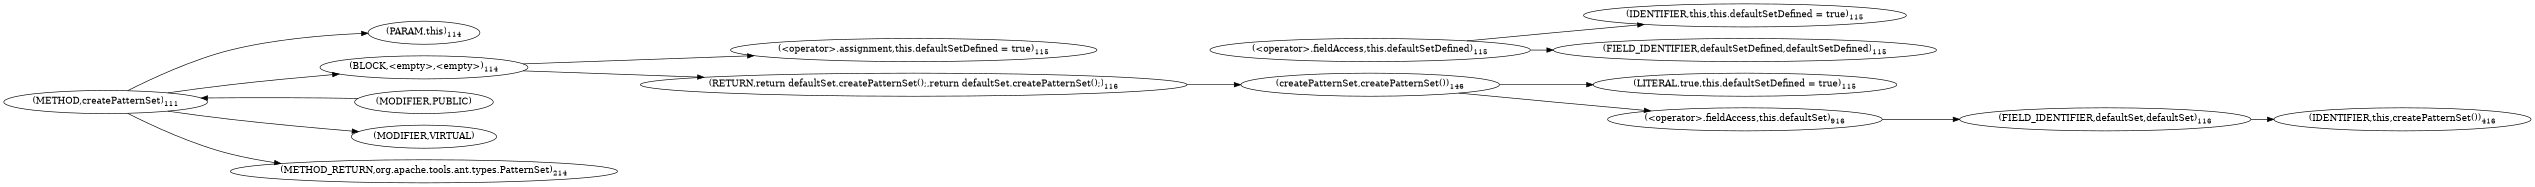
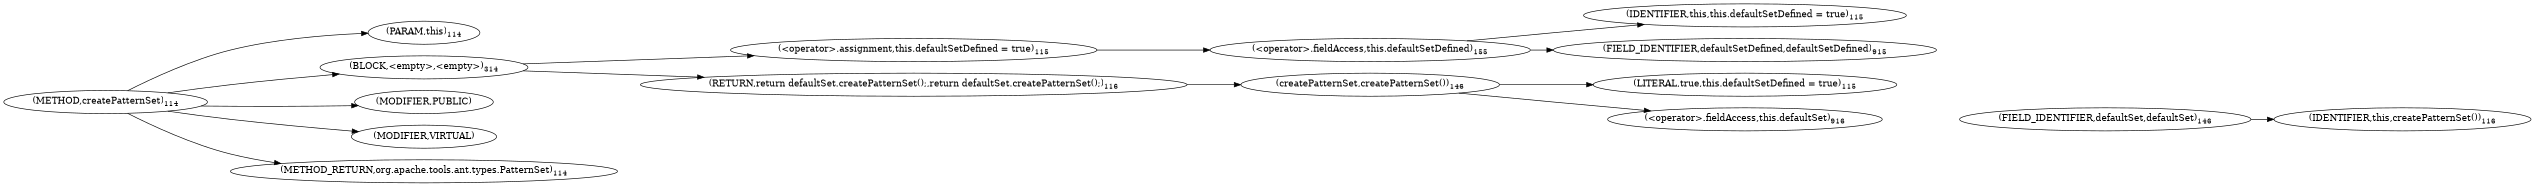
node "(<operator>.fieldAccess,this.defaultSetDefined)": text "115" -> "155"
node "(FIELD_IDENTIFIER,defaultSetDefined,defaultSetDefined)": text "115" -> "915"
edge "(<operator>.assignment,this.defaultSetDefined = true)" -> "(<operator>.fieldAccess,this.defaultSetDefined)": added
node "(BLOCK,<empty>,<empty>)": text "114" -> "314"
edge "(MODIFIER,PUBLIC)" -> "(METHOD,createPatternSet)": reversed
node "(METHOD,createPatternSet)": text "111" -> "114"
node "(FIELD_IDENTIFIER,defaultSet,defaultSet)": text "116" -> "146"
node "(IDENTIFIER,this,createPatternSet())": text "416" -> "116"
edge "(<operator>.fieldAccess,this.defaultSet)" -> "(FIELD_IDENTIFIER,defaultSet,defaultSet)": removed
node "(METHOD_RETURN,org.apache.tools.ant.types.PatternSet)": text "214" -> "114"
